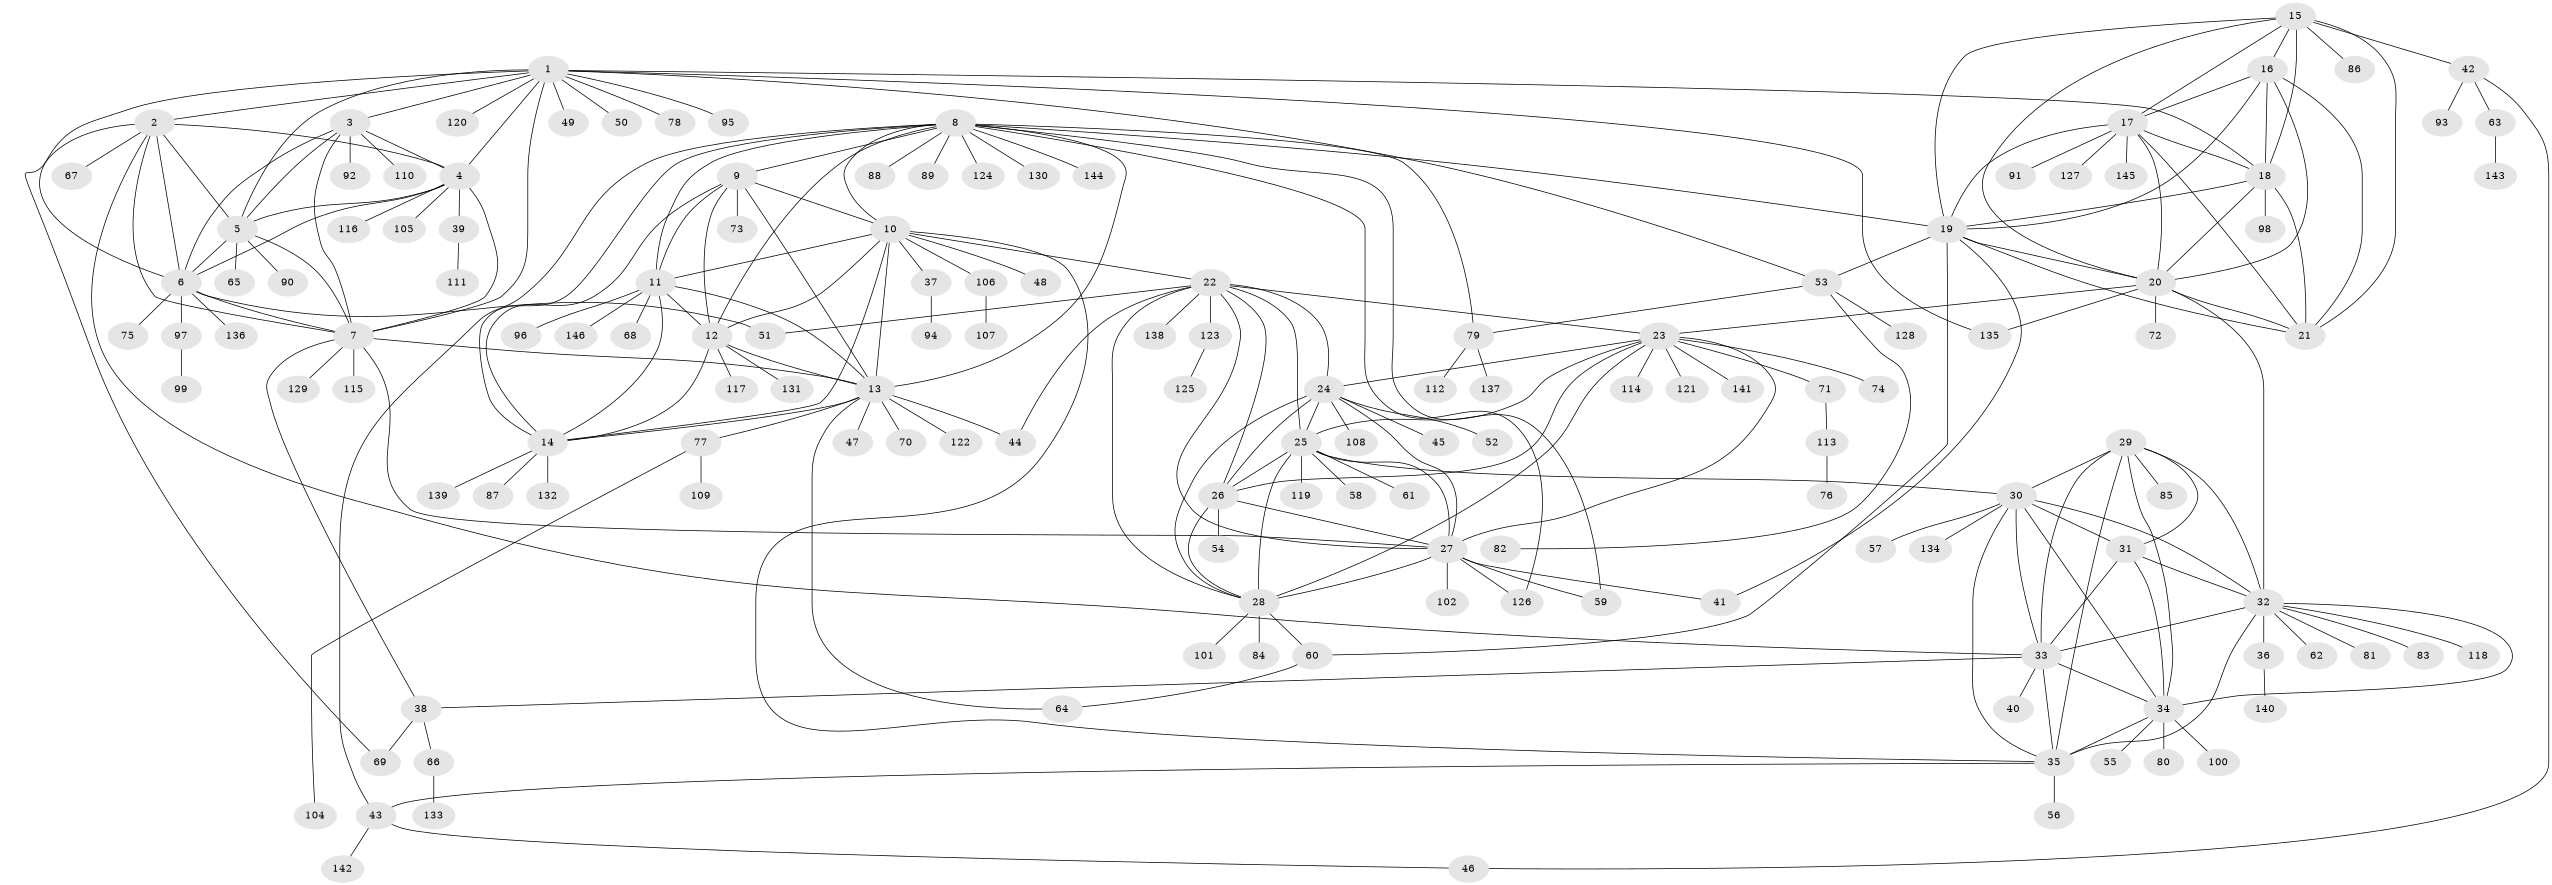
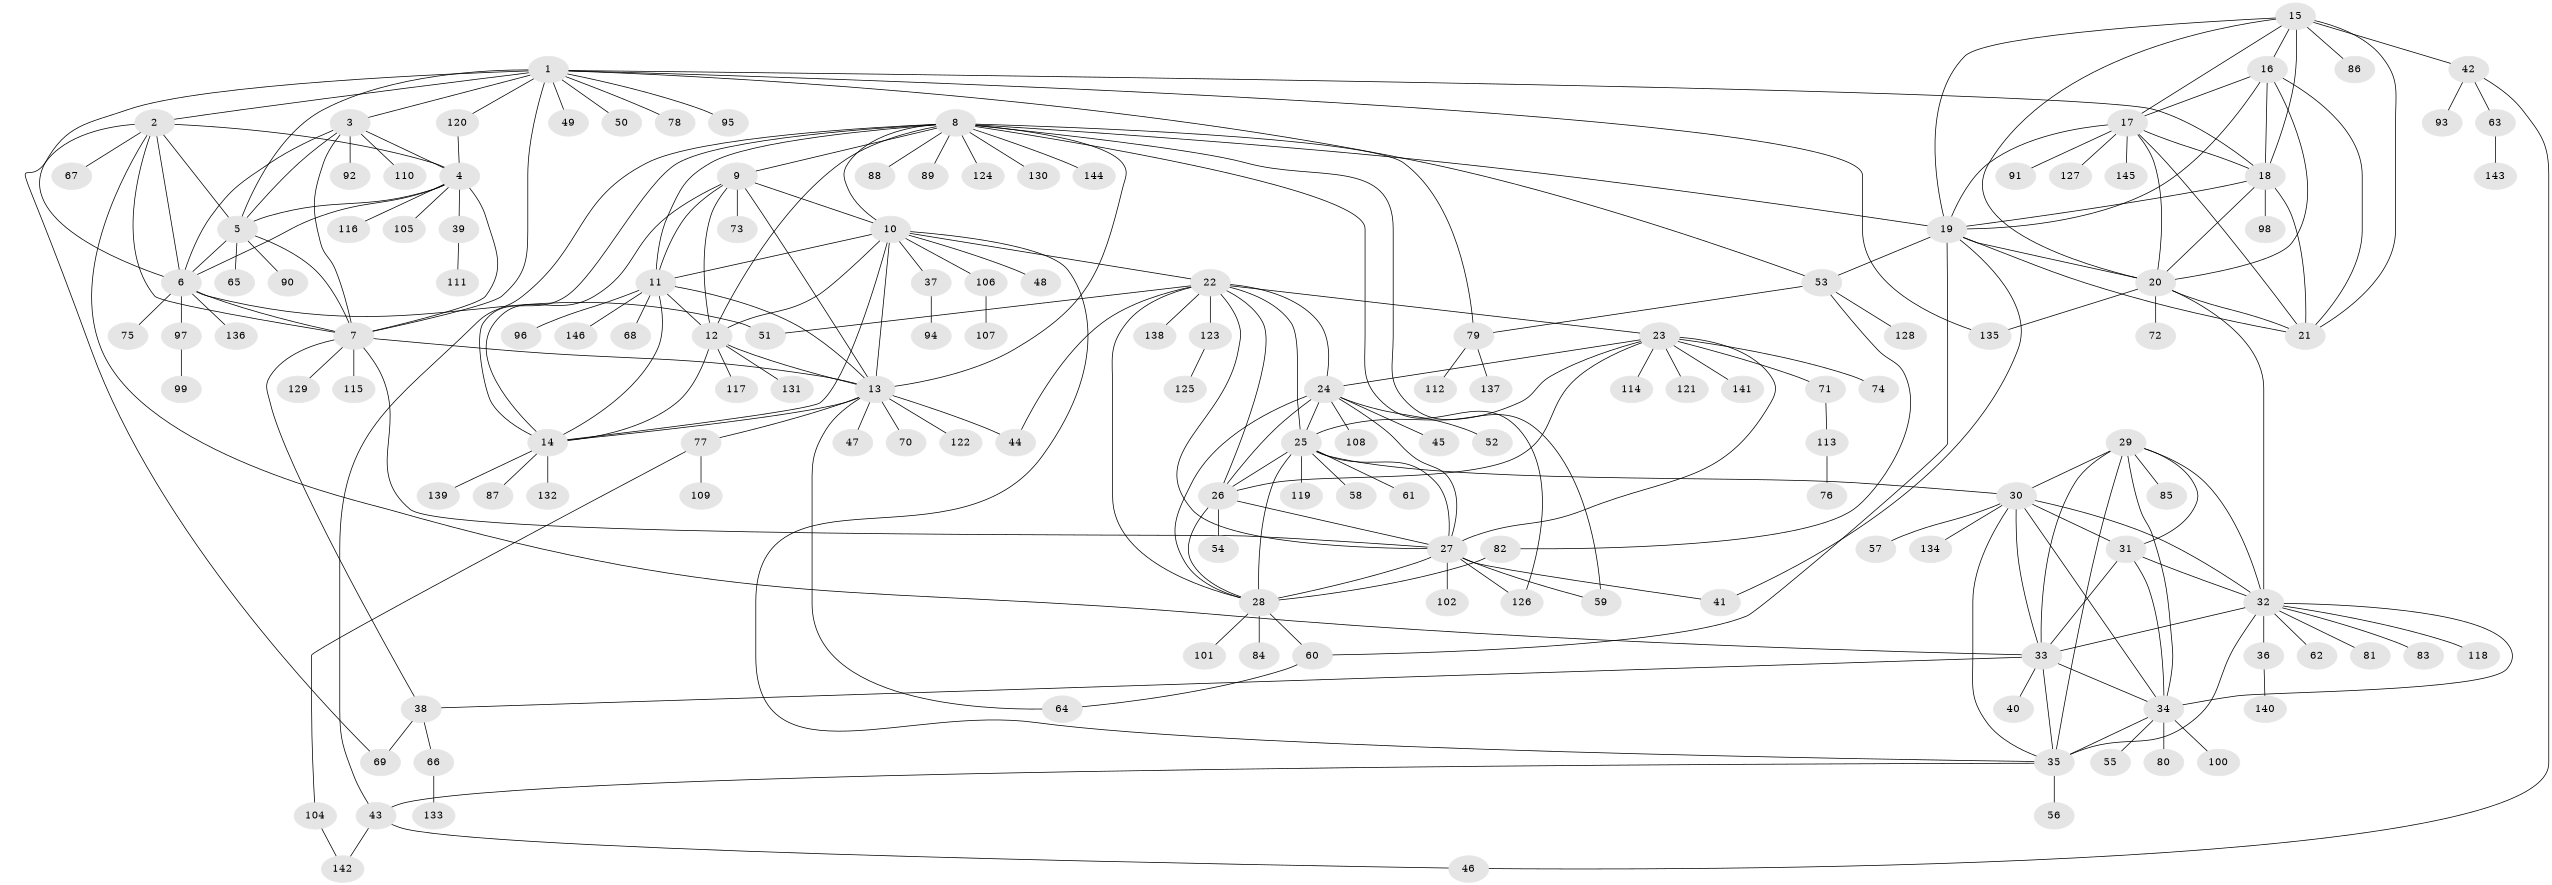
edge "1" -- "4": now "120" -- "4"
edge "20" -- "23": removed
edge "23" -- "28": now "82" -- "28"
edge "104" -- "142": added
